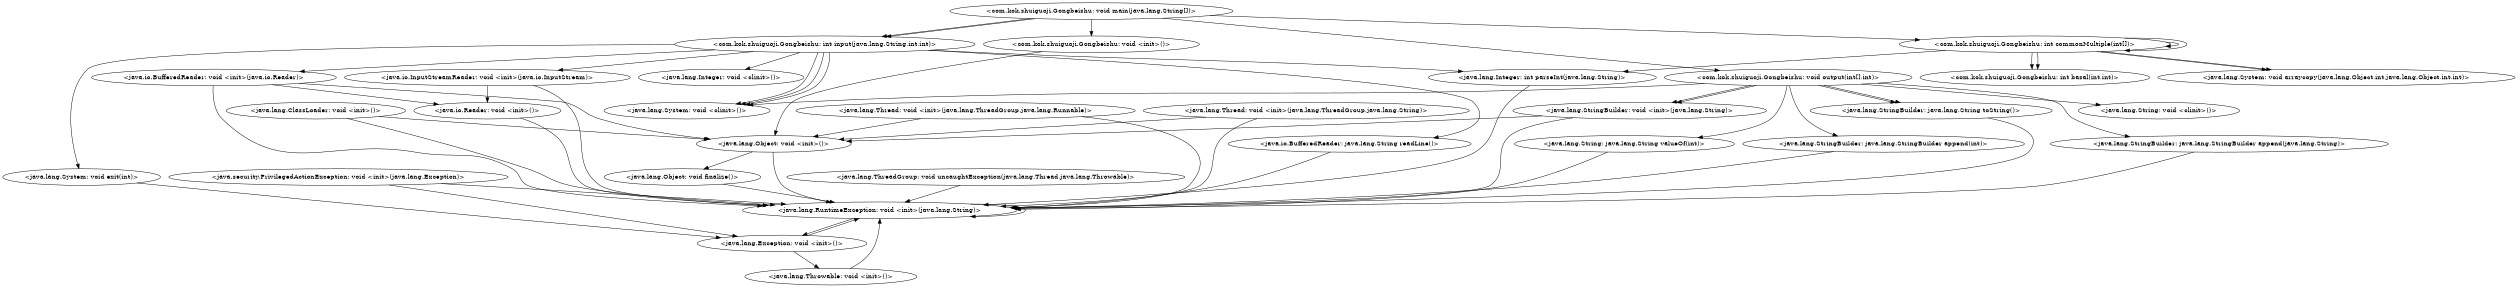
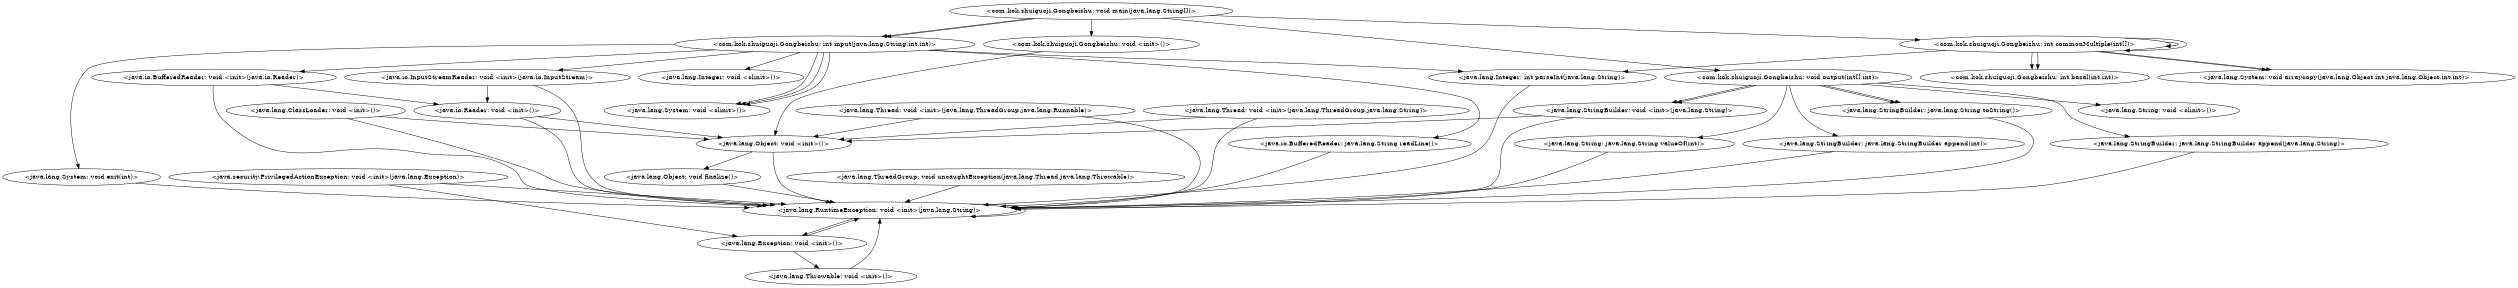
edge "<com.kok.shuiguoji.Gongbeishu: void output(int[],int)>" -> "<java.lang.System: void <clinit>()>": removed
edge "<java.io.BufferedReader: void <init>(java.io.Reader)>" -> "<java.lang.Object: void <init>()>": now "<java.io.Reader: void <init>()>" -> "<java.lang.Object: void <init>()>"
edge "<java.lang.System: void exit(int)>" -> "<java.lang.Exception: void <init>()>": now "<java.lang.System: void exit(int)>" -> "<java.lang.RuntimeException: void <init>(java.lang.String)>"
